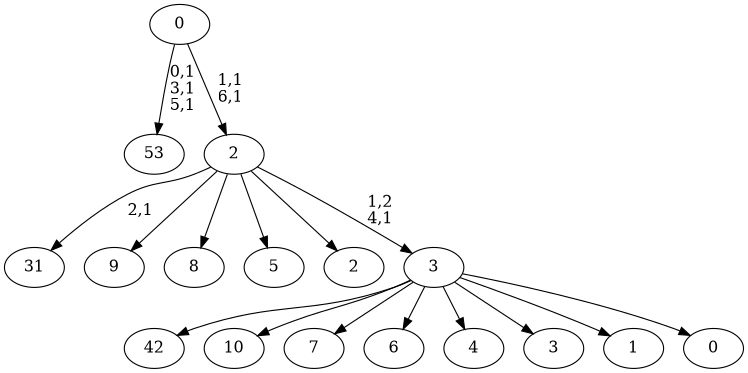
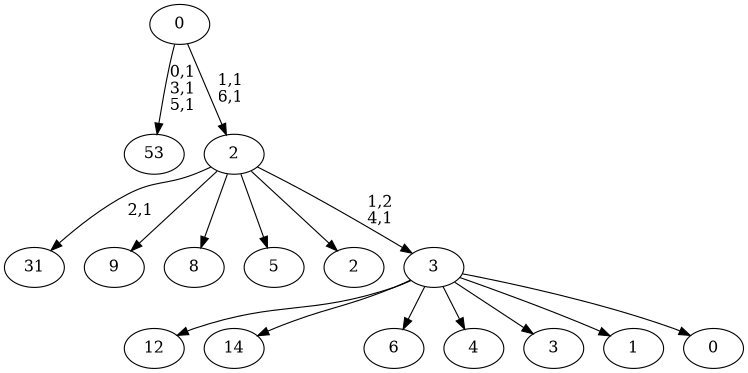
node "42": label "42" -> "12"
node "10": label "10" -> "14"
node "7": removed
